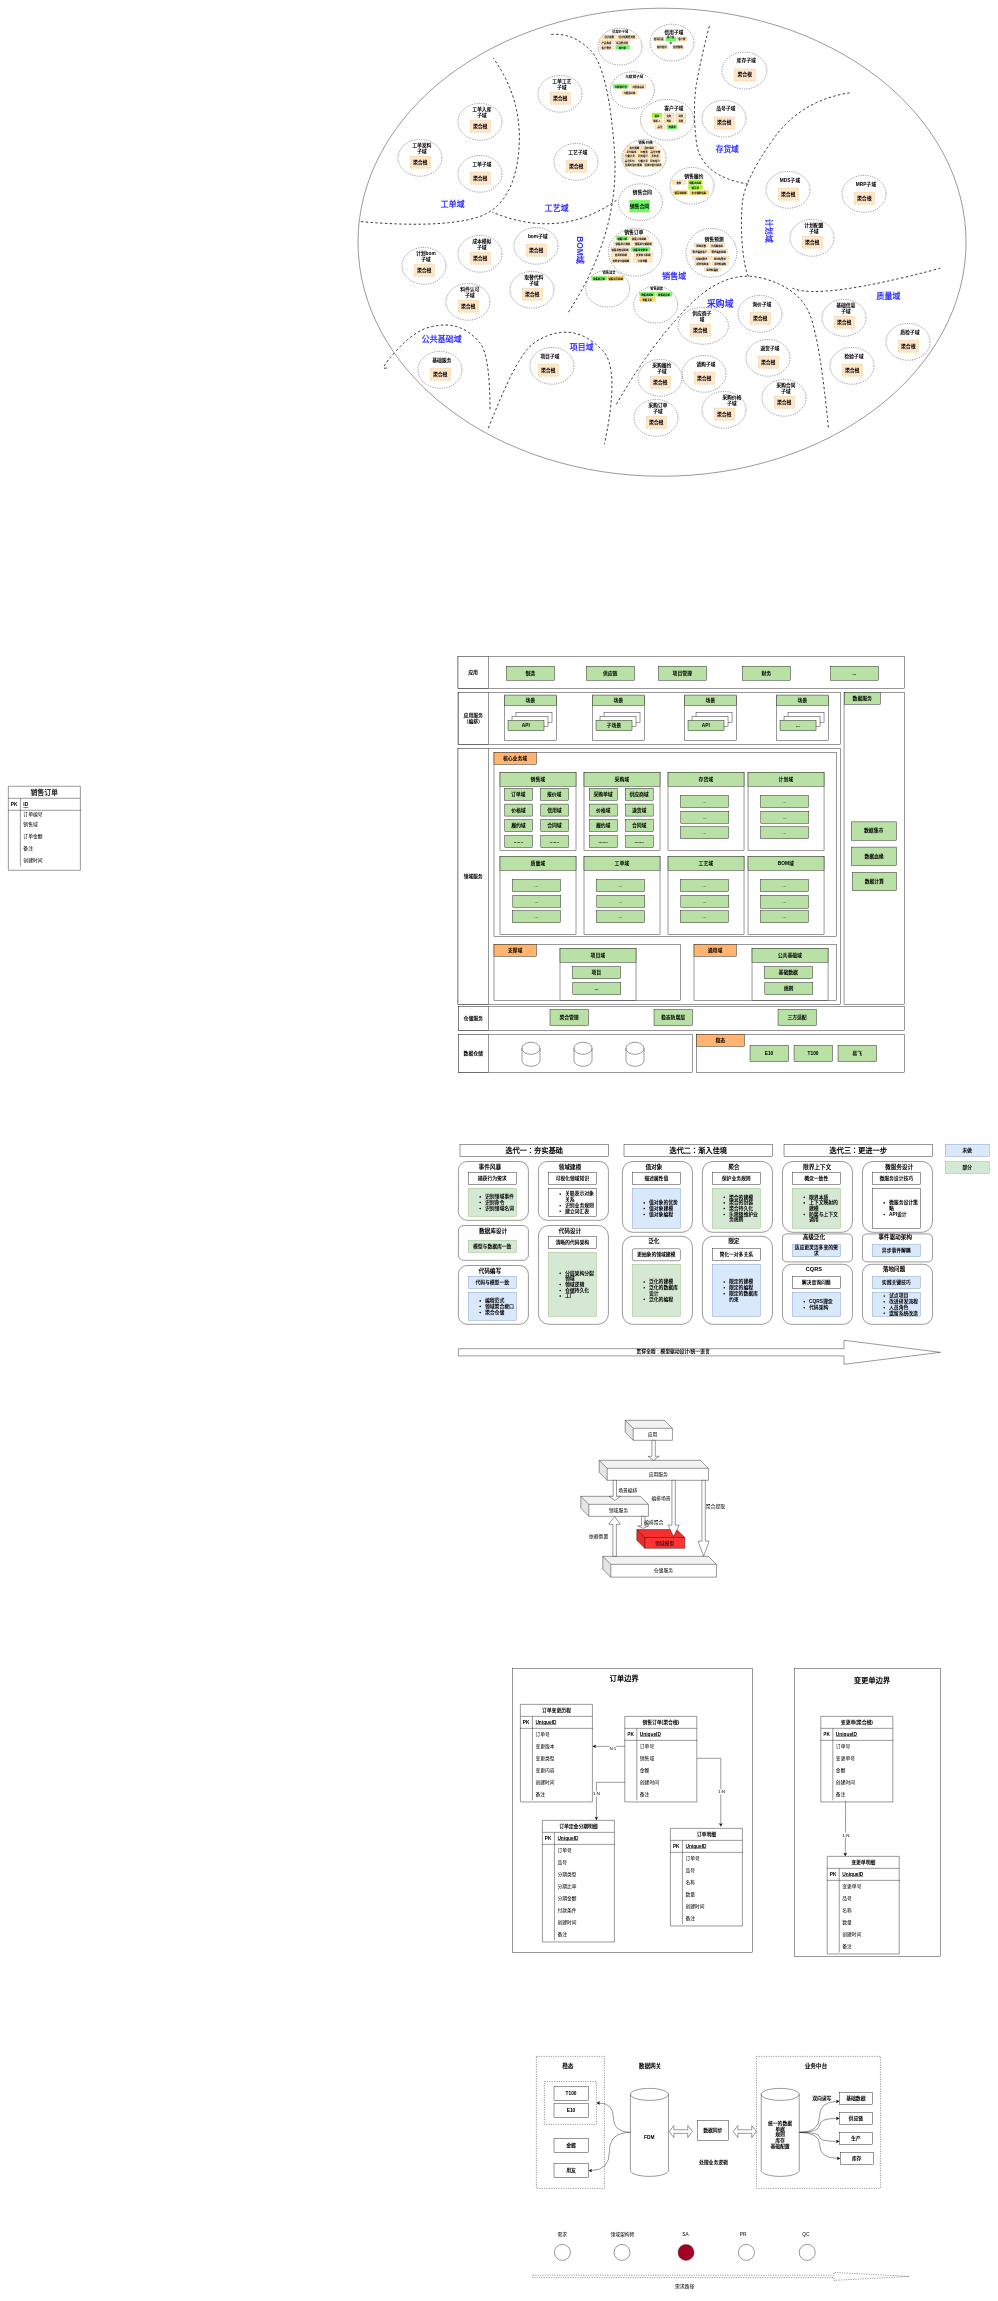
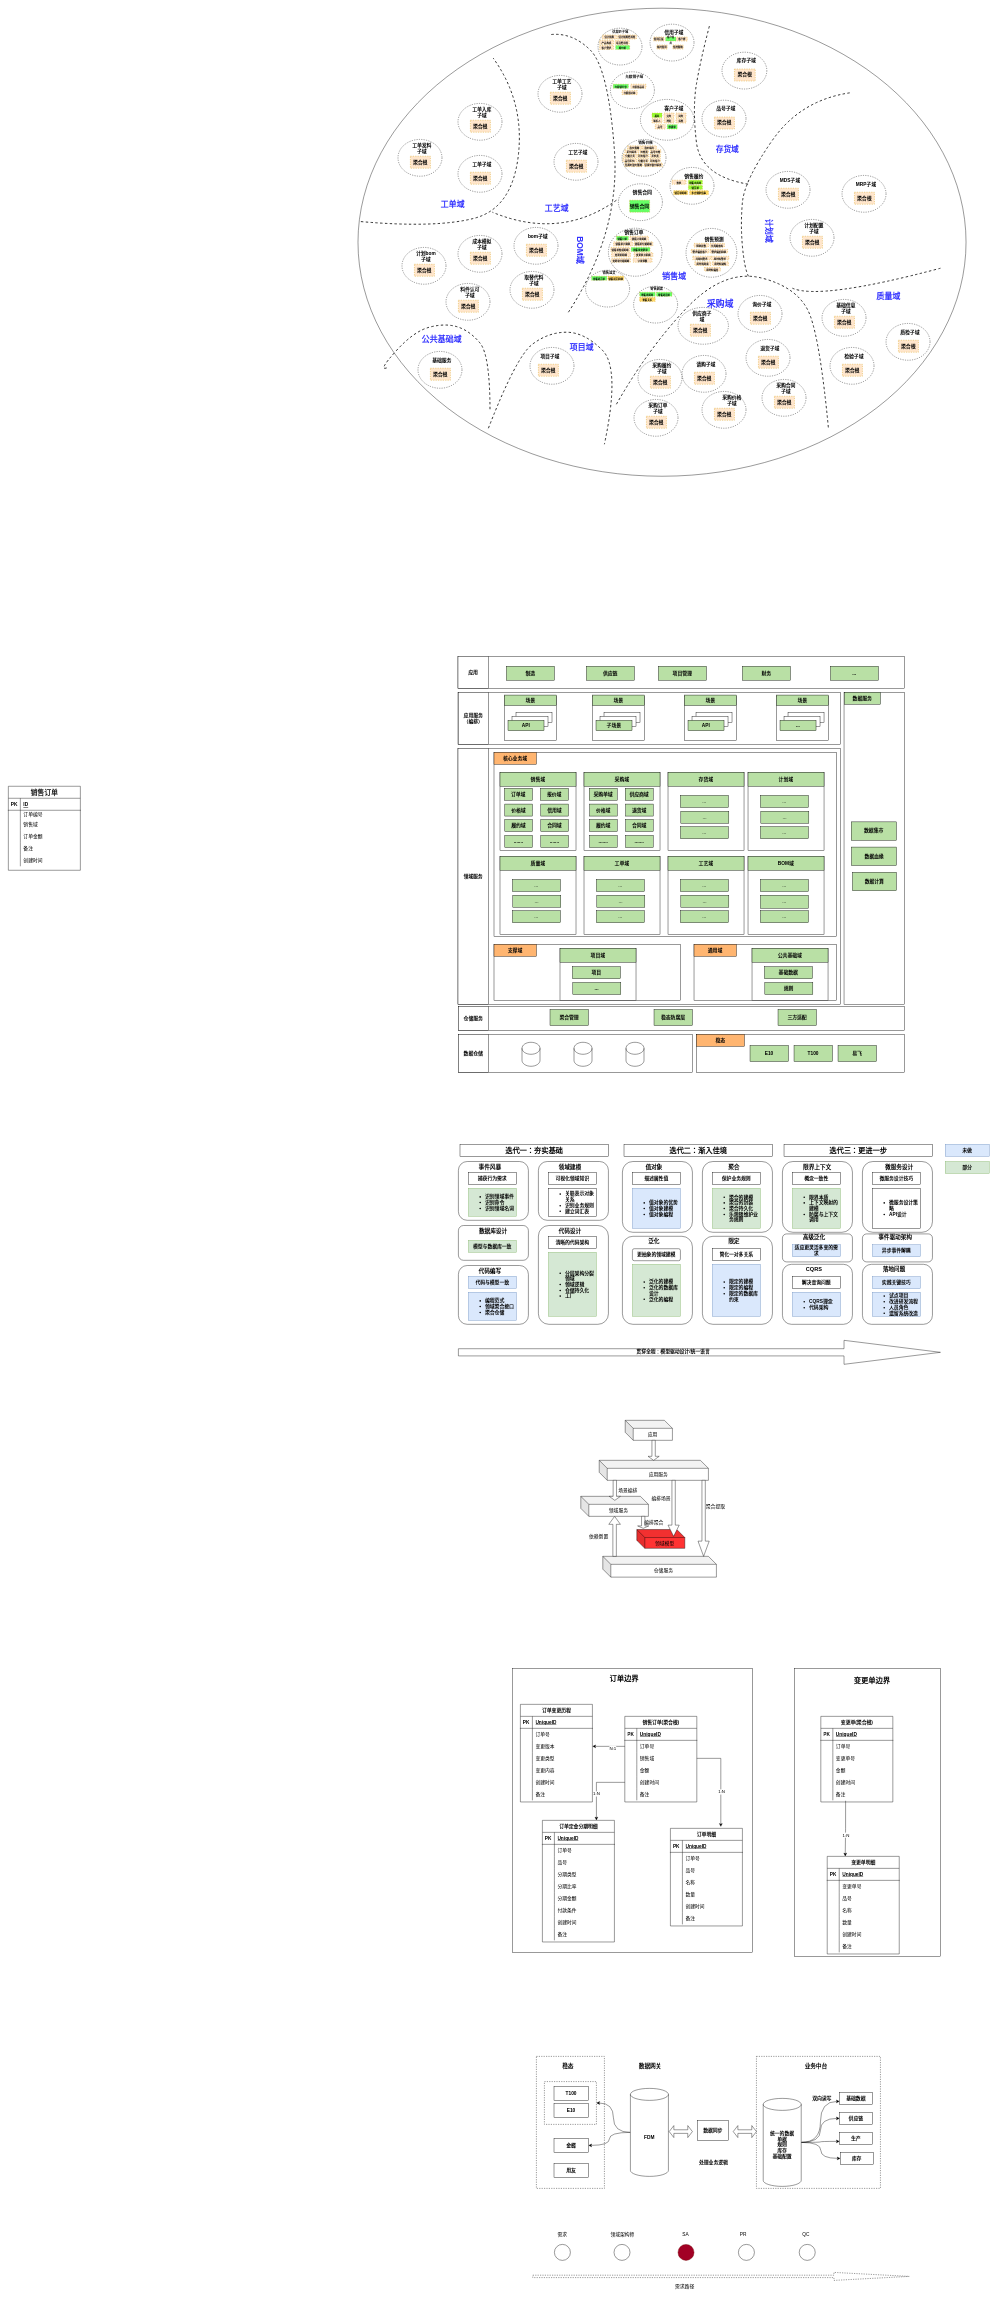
node "统一的数据 单据 规则 库存 基础配置": moved (780, 2132) -> (782, 2142)
edge "FDM" -> "用友": now "FDM" -> "金蝶"
